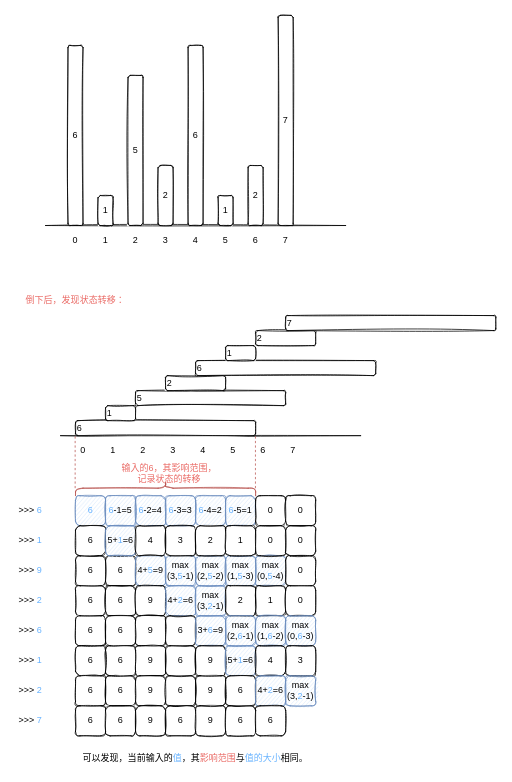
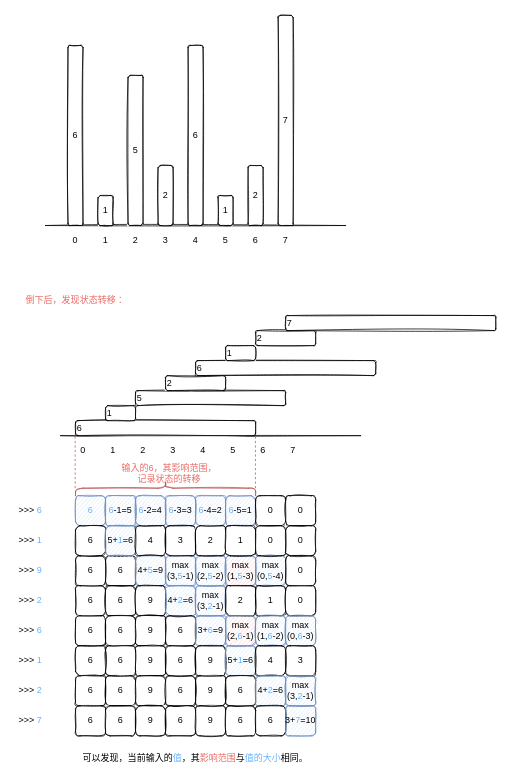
node "max (1,5-3)": fillcolor #dae8fc -> #f8cecc
node "max (2,6-1)": fillcolor #dae8fc -> #f8cecc
node "3+7=10": added
